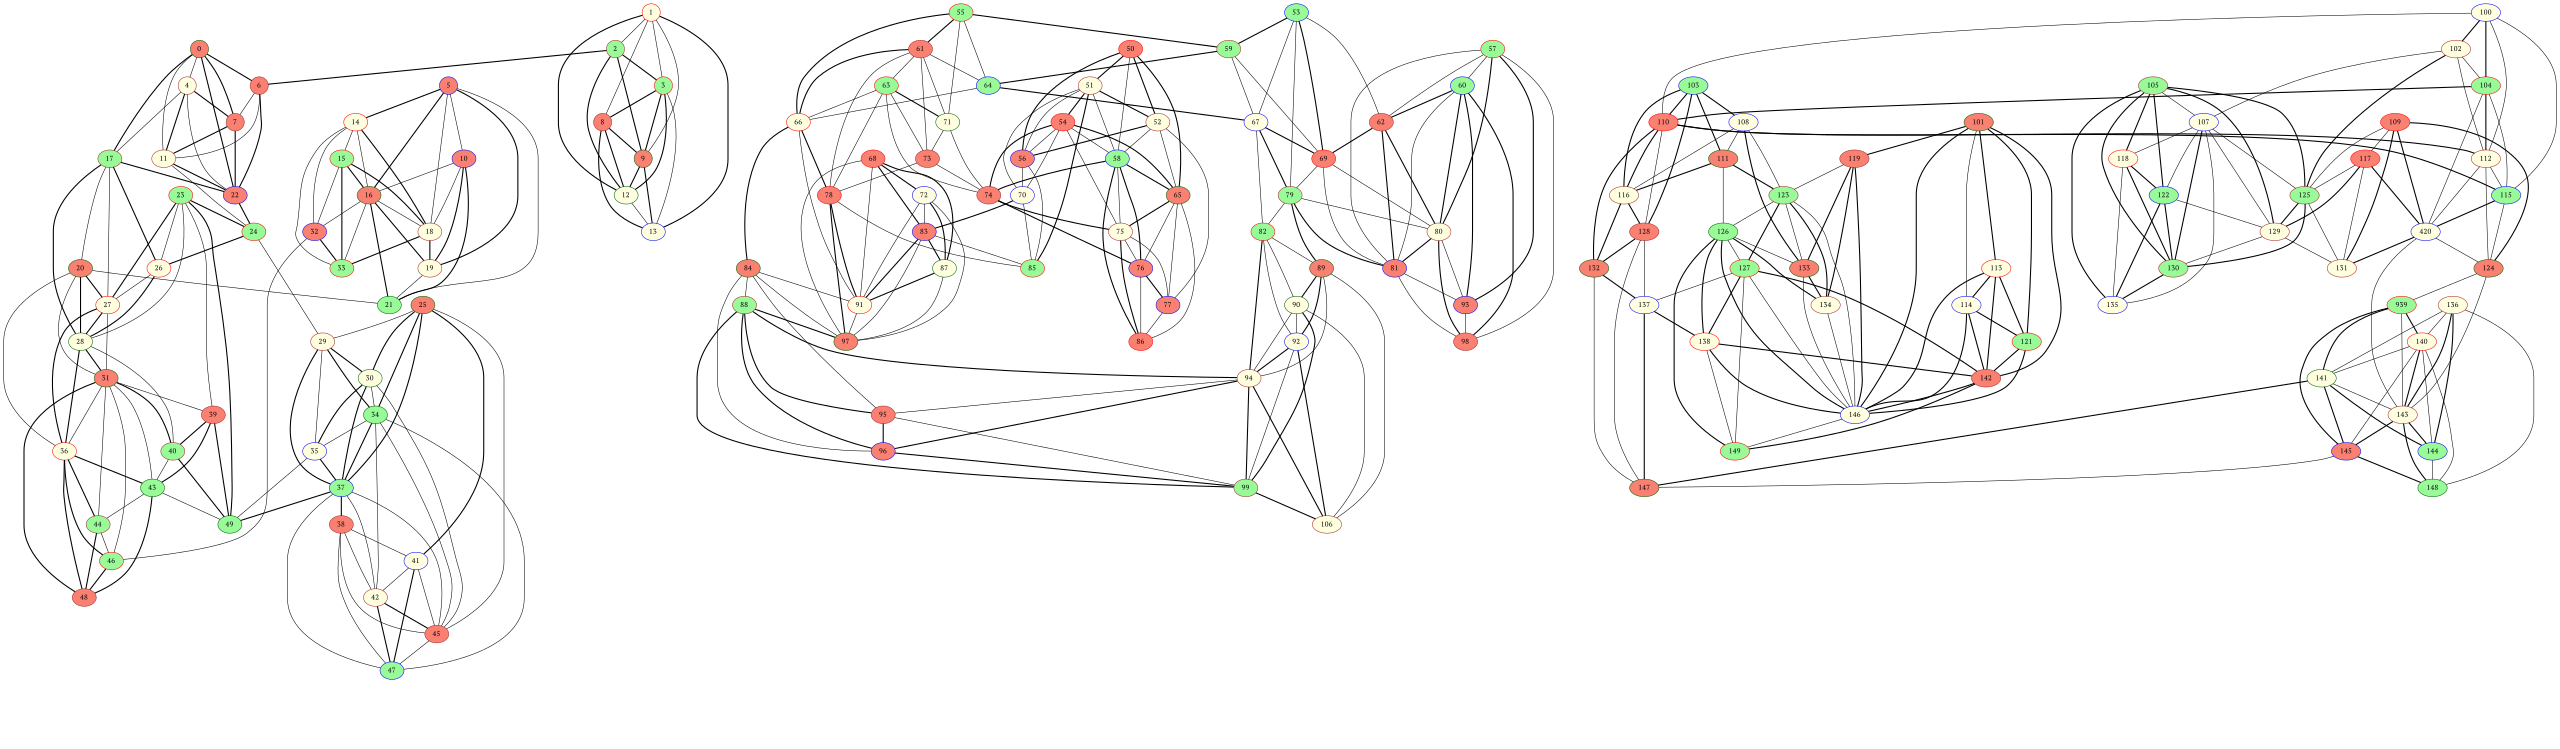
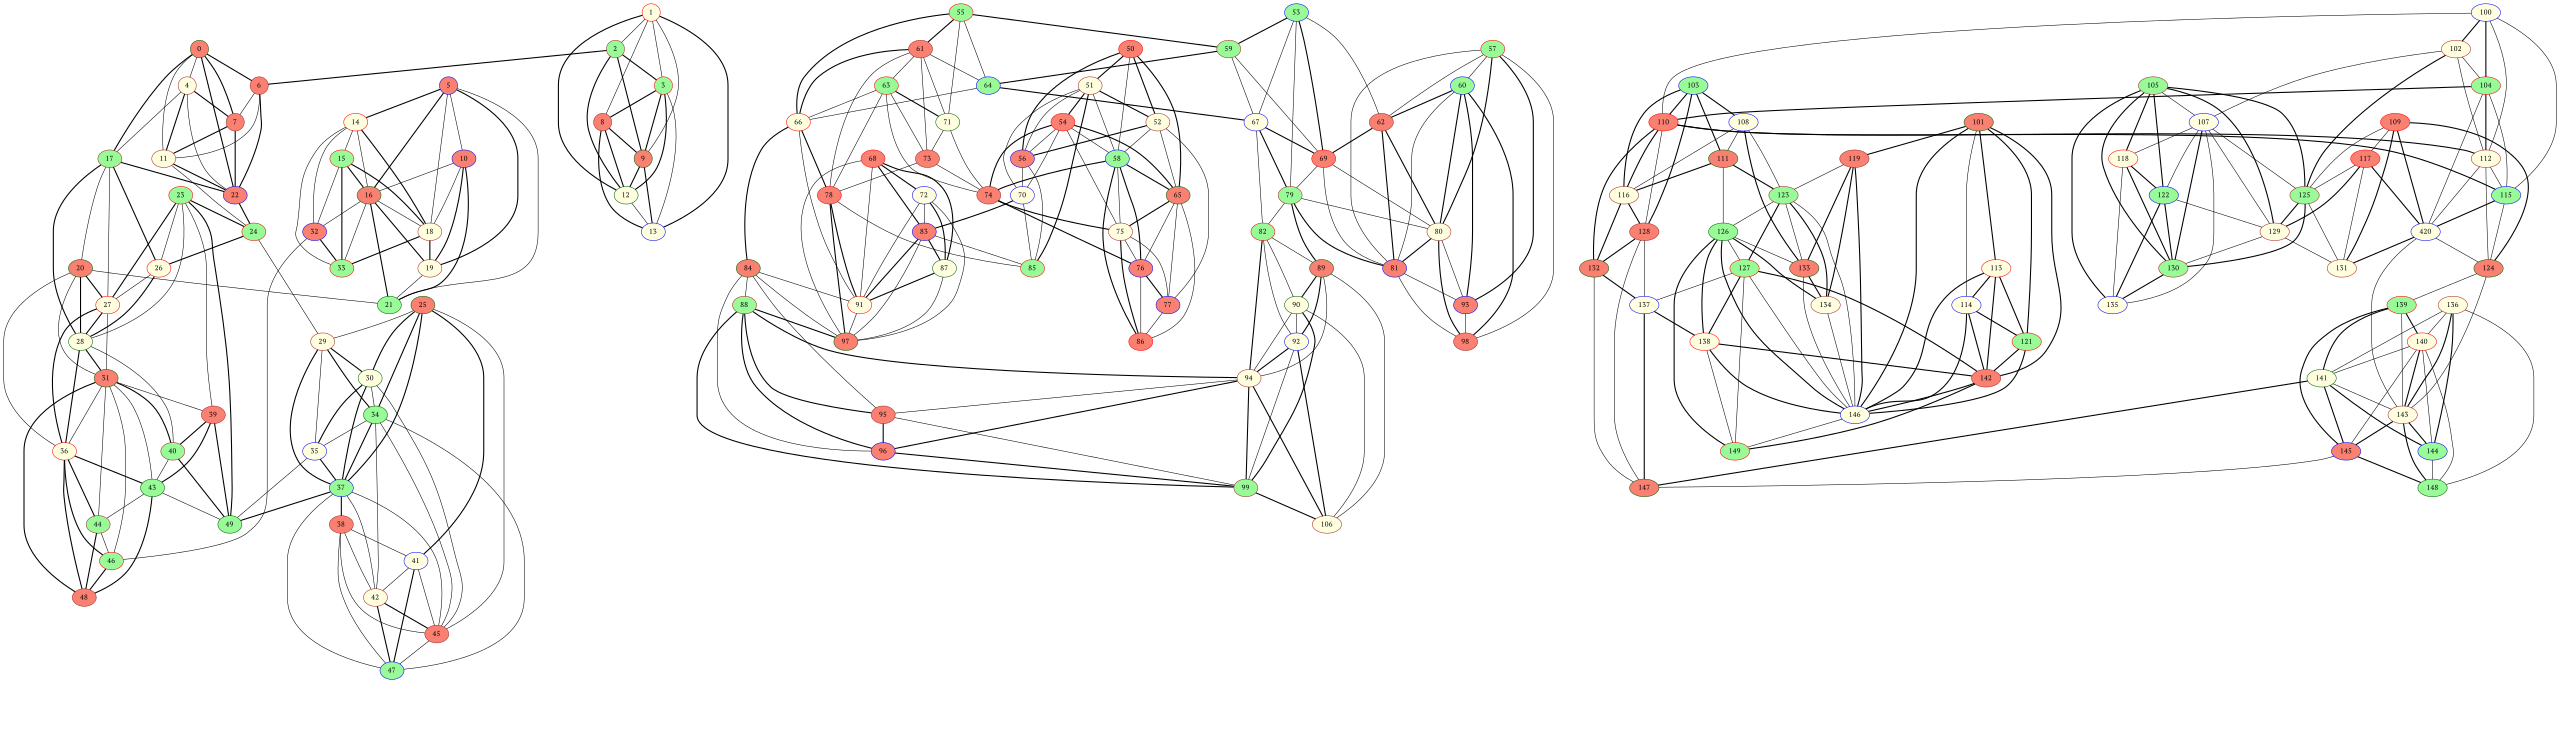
node "939": label "939" -> "139"
